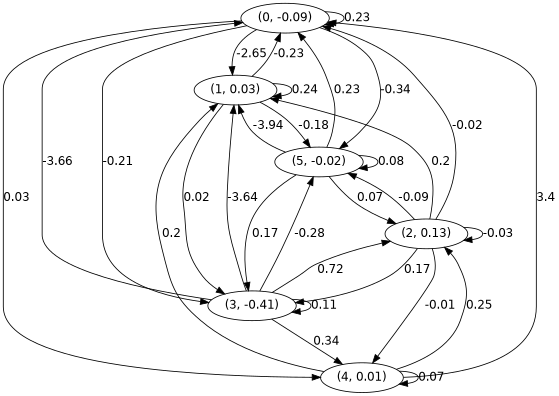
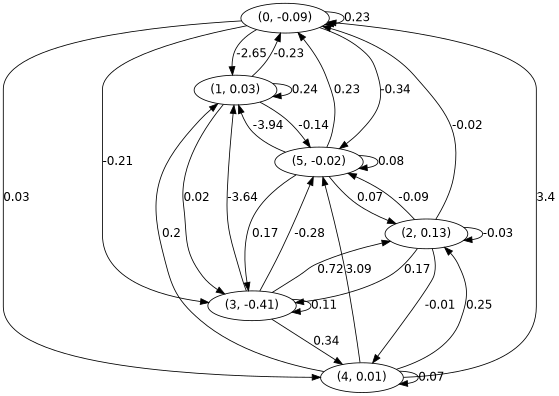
edge "(1, 0.03)" -> "(5, -0.02)": label "-0.18" -> "-0.14"
edge "(2, 0.13)" -> "(1, 0.03)": removed, label "0.2"
edge "(3, -0.41)" -> "(0, -0.09)": removed, label "-3.66"
edge "(4, 0.01)" -> "(5, -0.02)": added, label "3.09"
